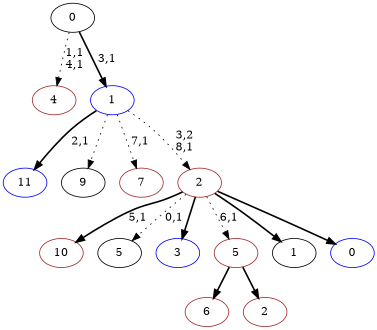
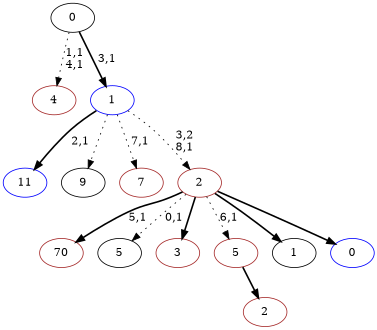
node "10": label "10" -> "70"
node "3": color blue -> brown
node "6": removed
